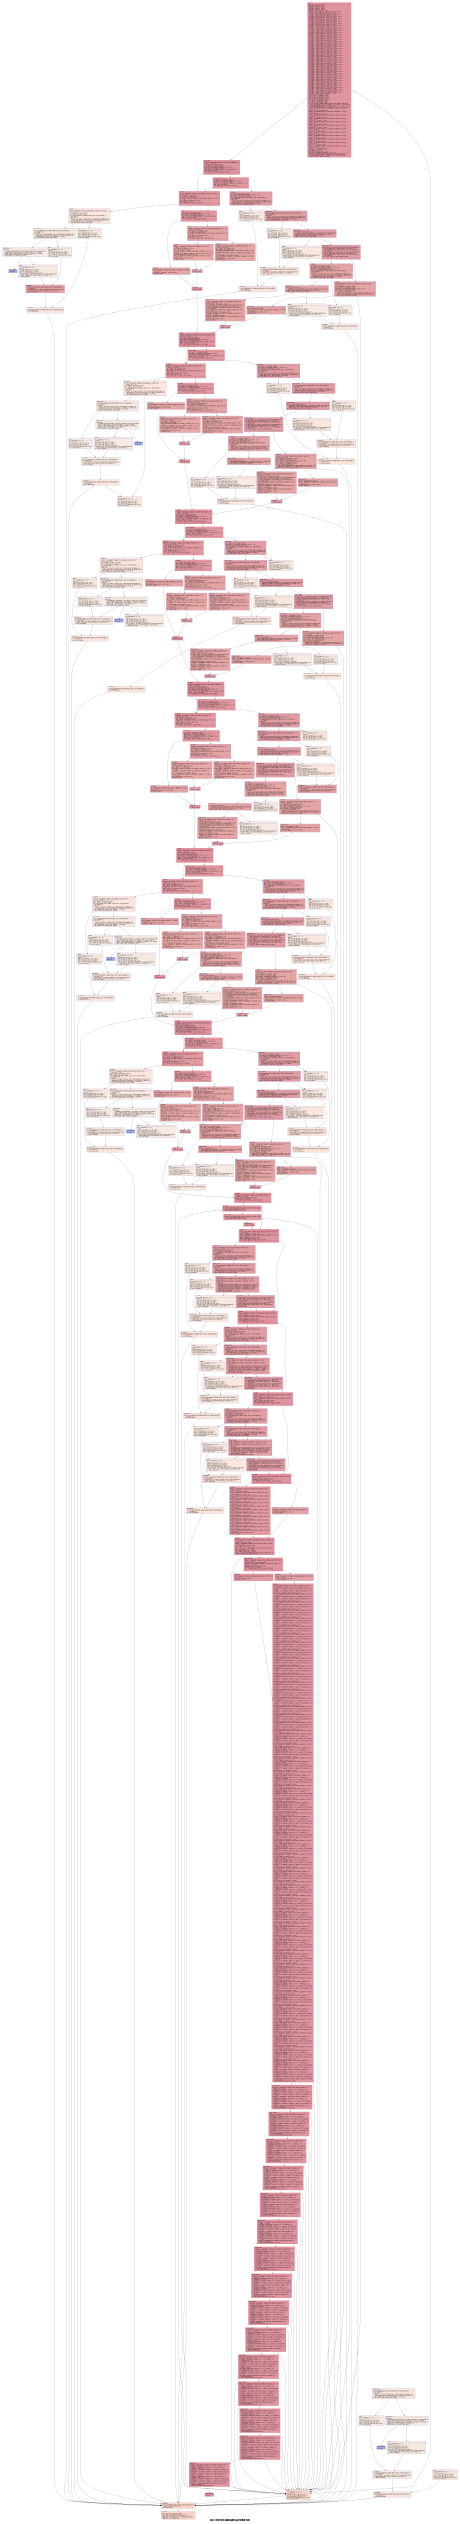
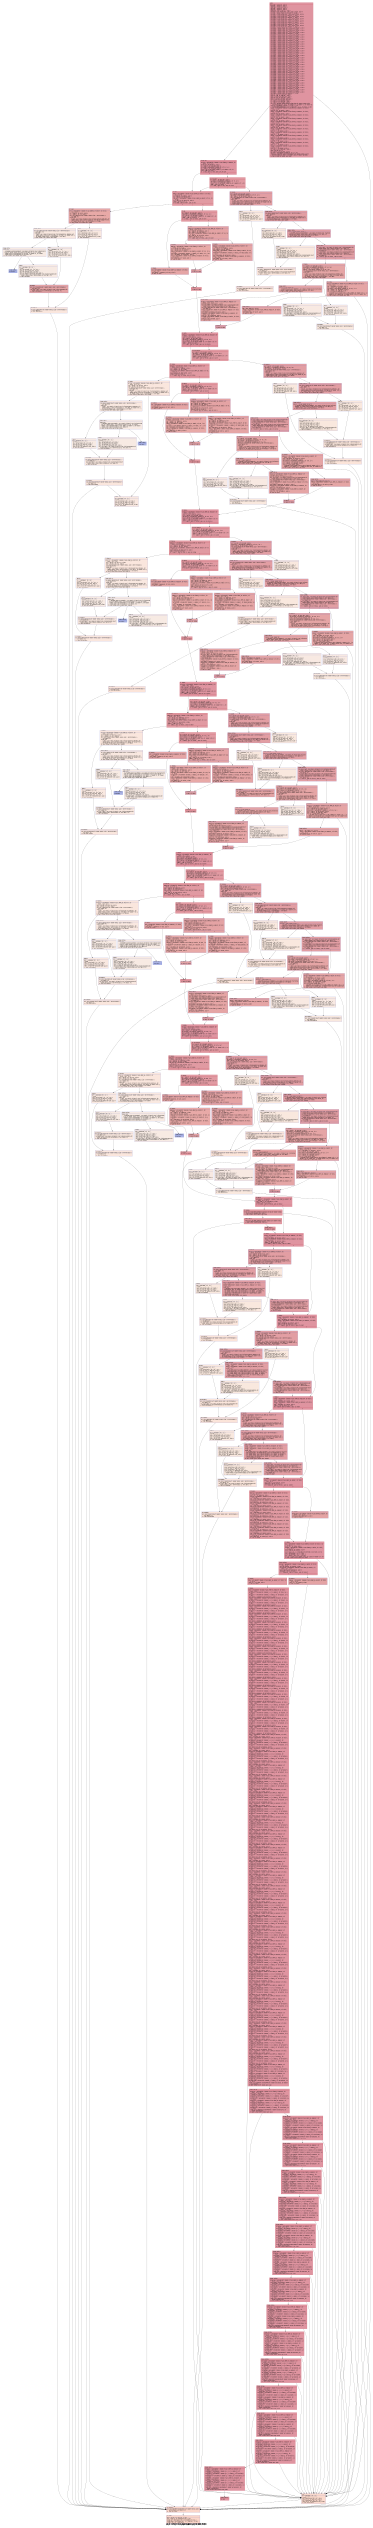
node "if.then7:": fillcolor #f3c7b170 -> #ca3b3770
node "if.then261:": added
